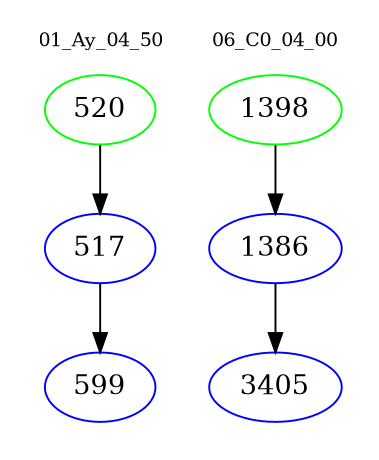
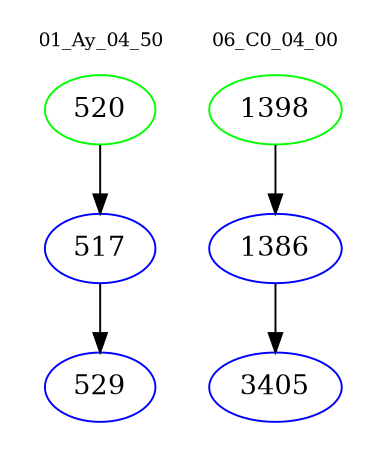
node "599": label "599" -> "529"
